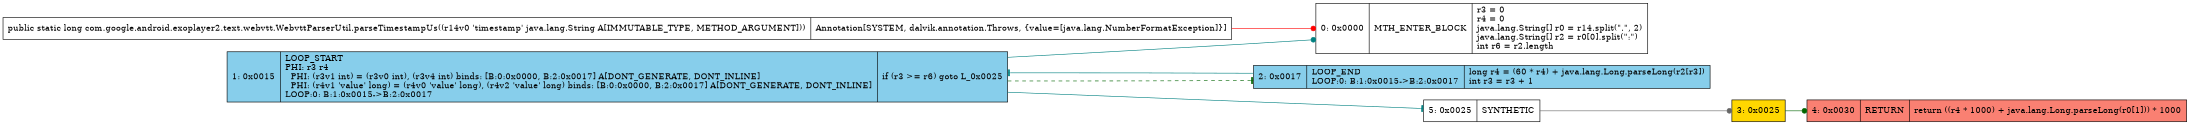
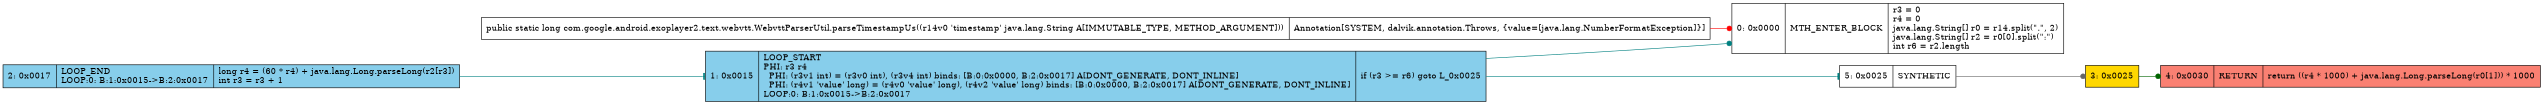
edge "1: 0x0015" -> "2: 0x0017": removed
